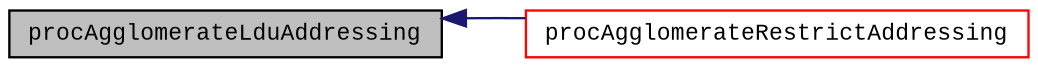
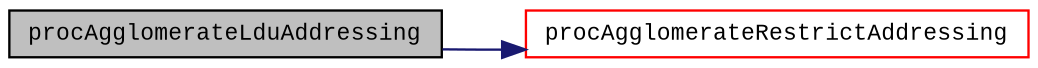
edge "procAgglomerateRestrictAddressing" -> "procAgglomerateLduAddressing": reversed
